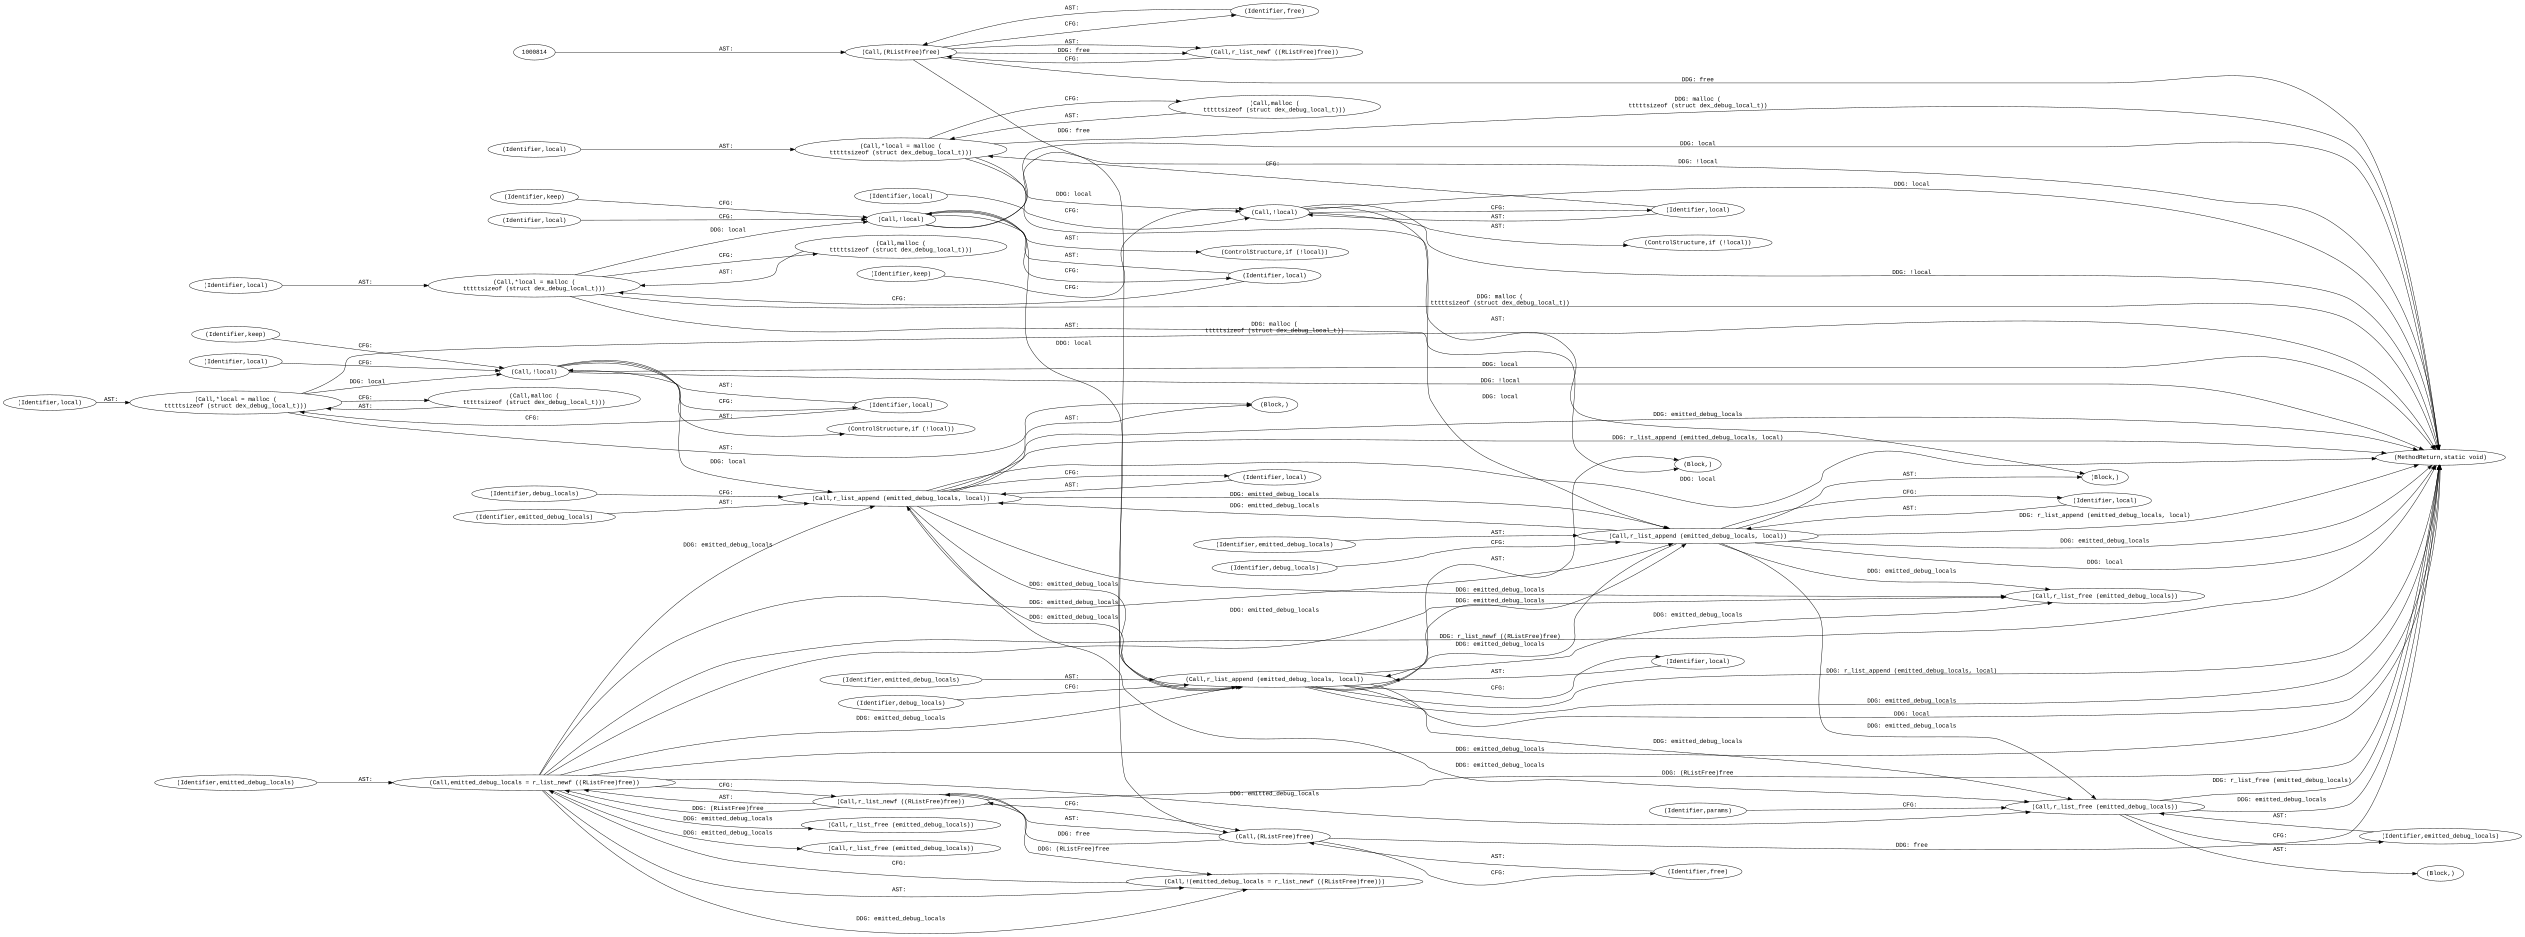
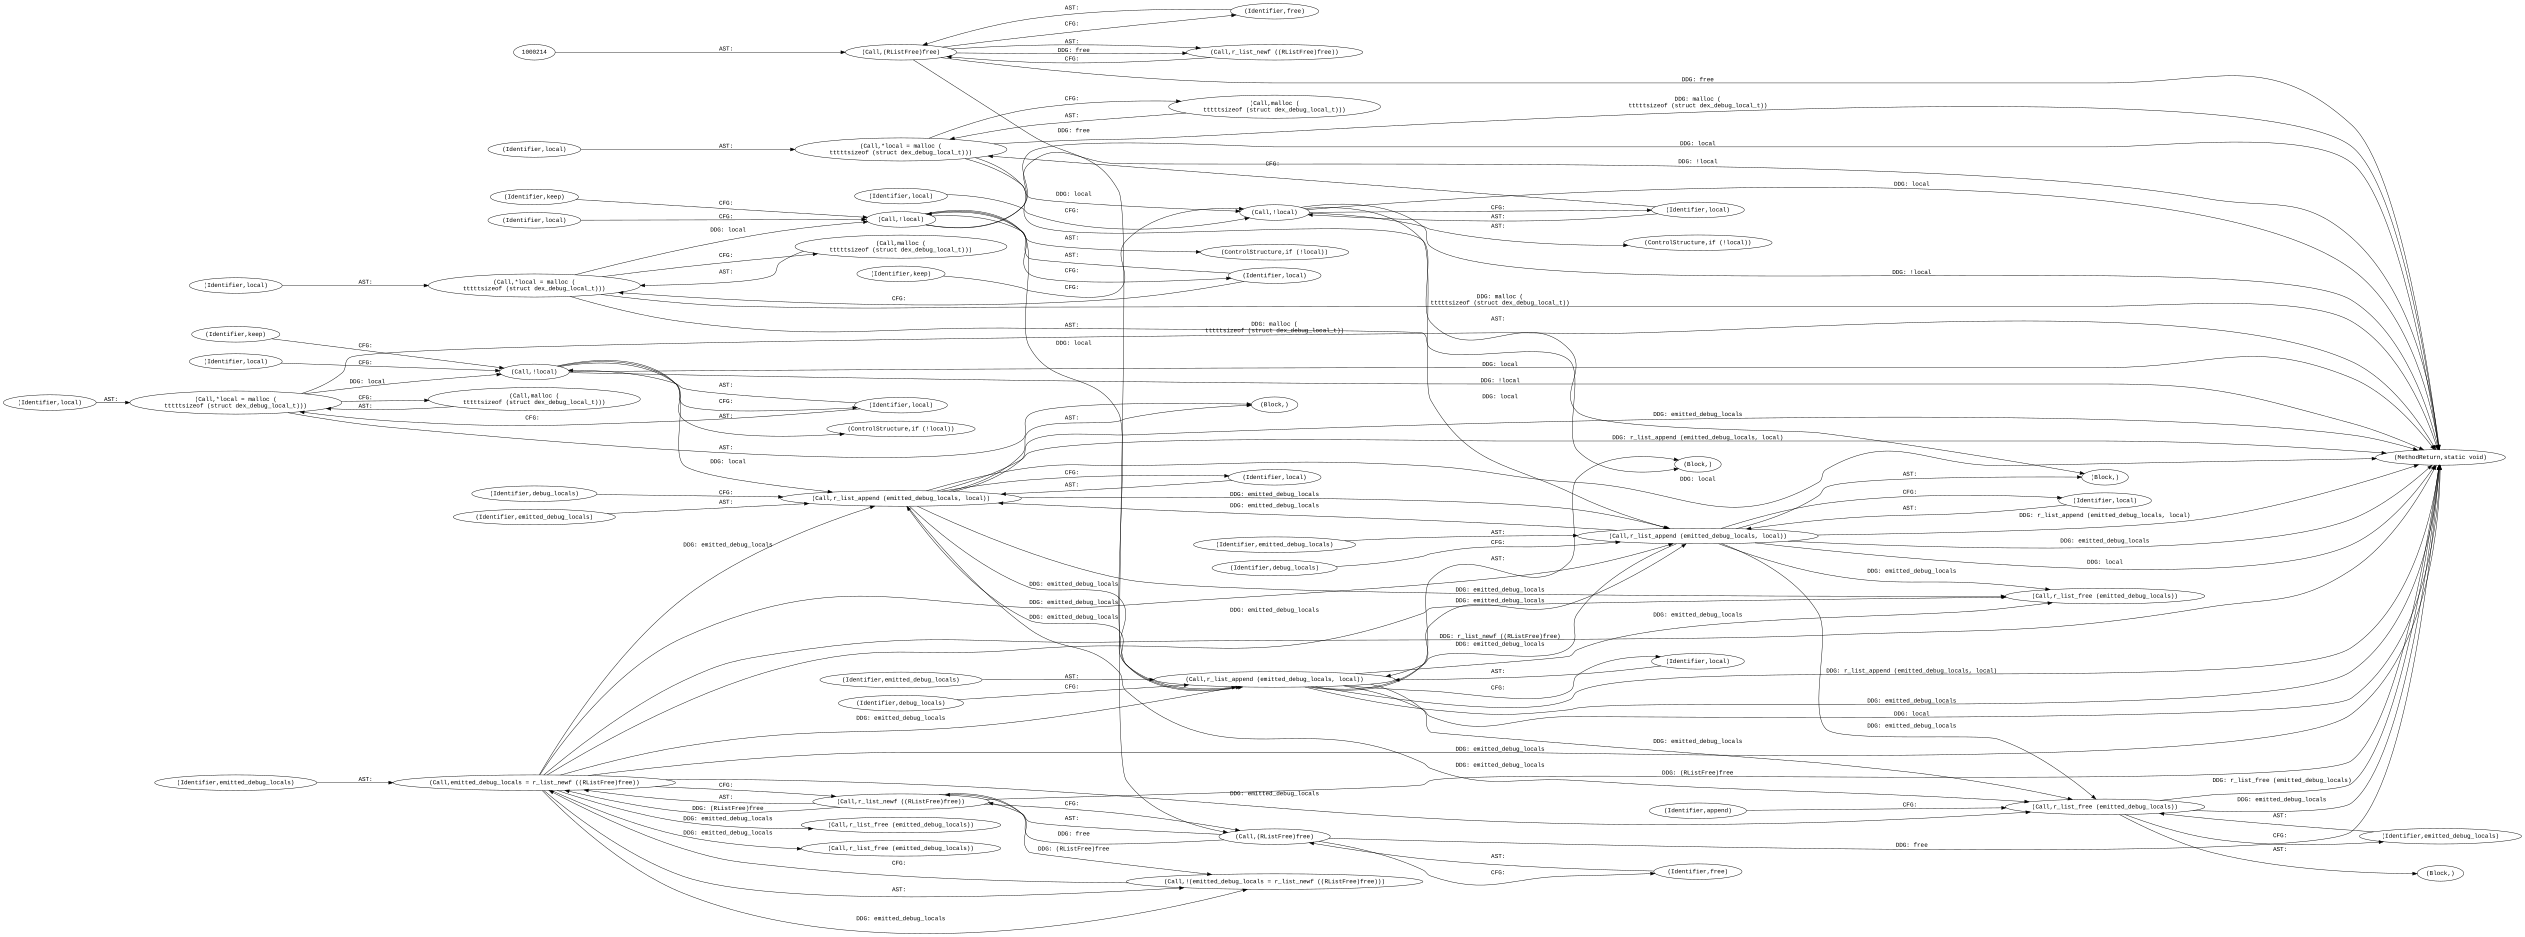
node "1000814": label "1000814" -> "1000214"
node "(Identifier,params)": label "(Identifier,params)" -> "(Identifier,append)"
